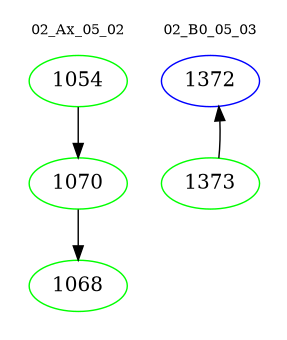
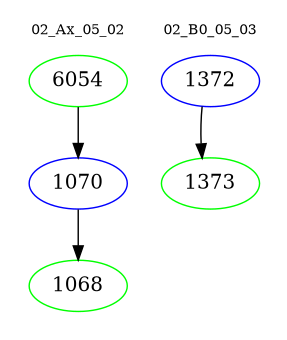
node "1054": label "1054" -> "6054"
edge "1373" -> "1372": reversed
node "1070": color green -> blue
